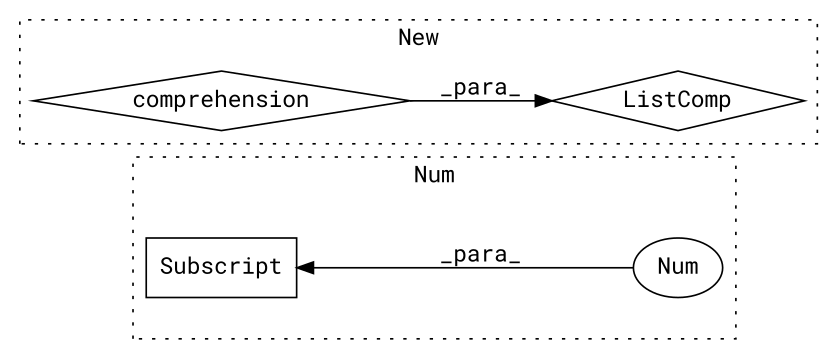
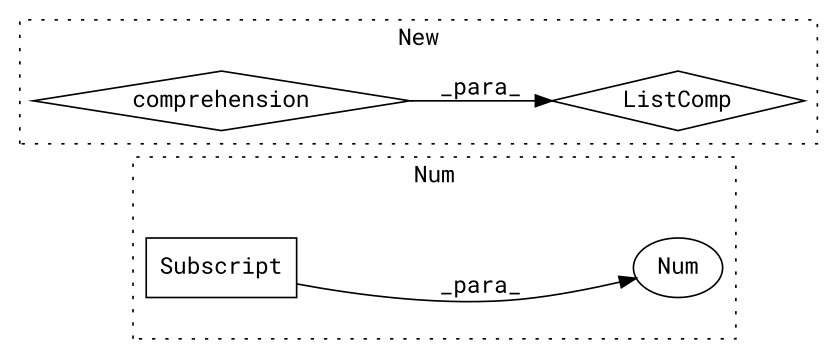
edge "Num" -> "Subscript": reversed
